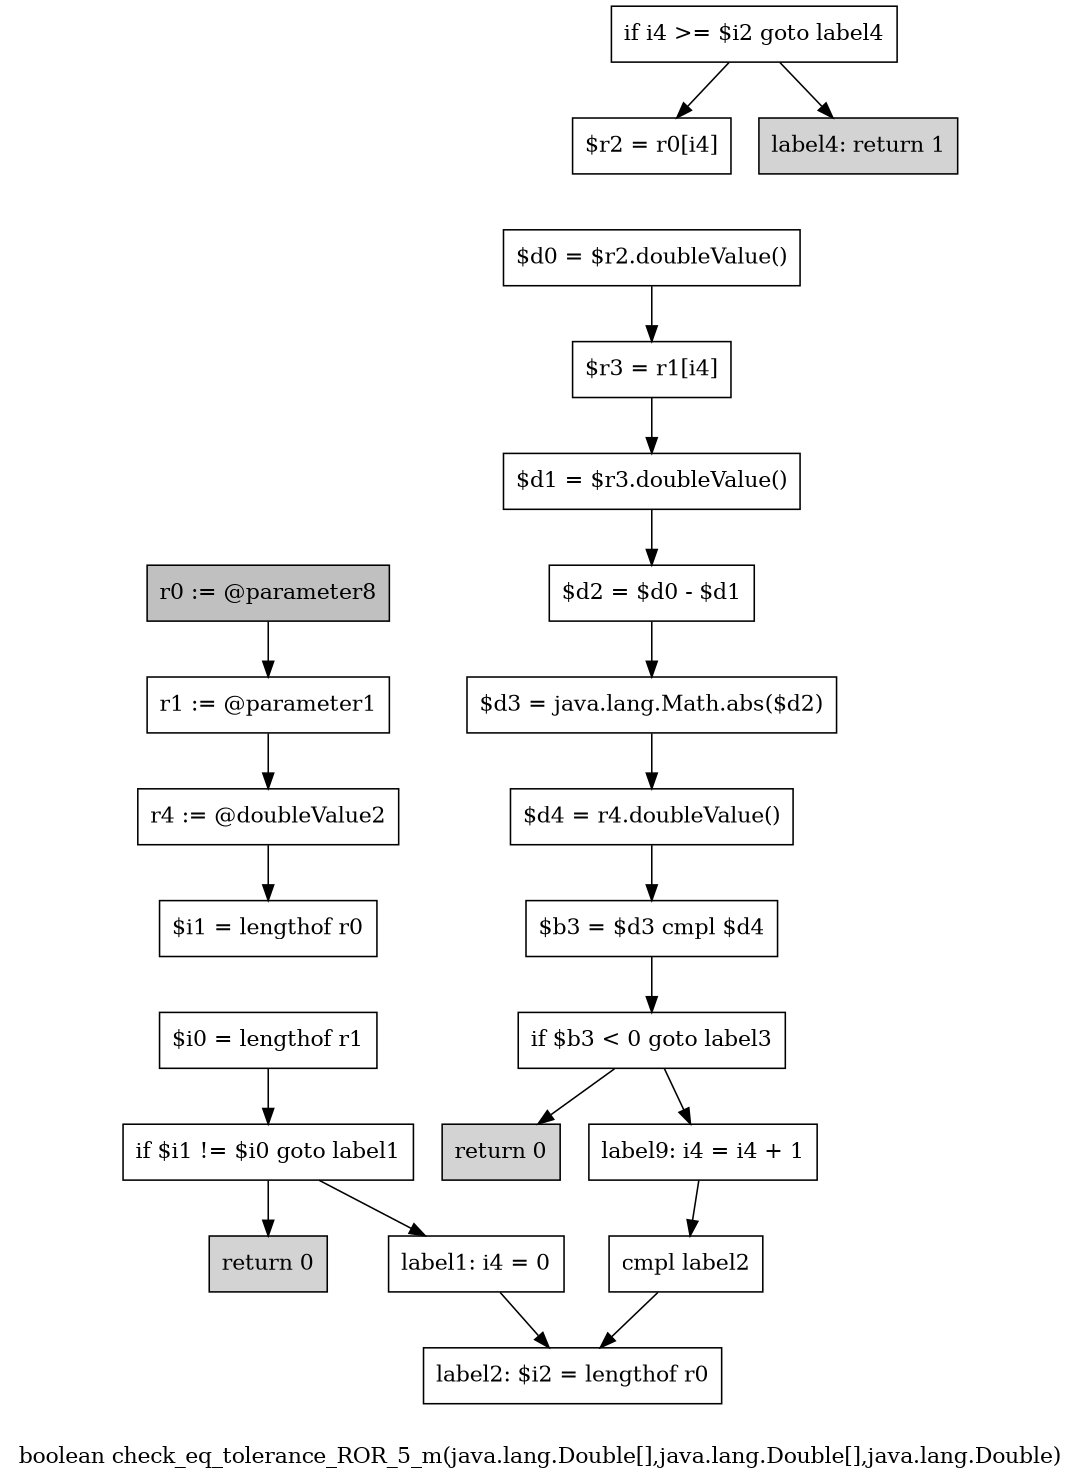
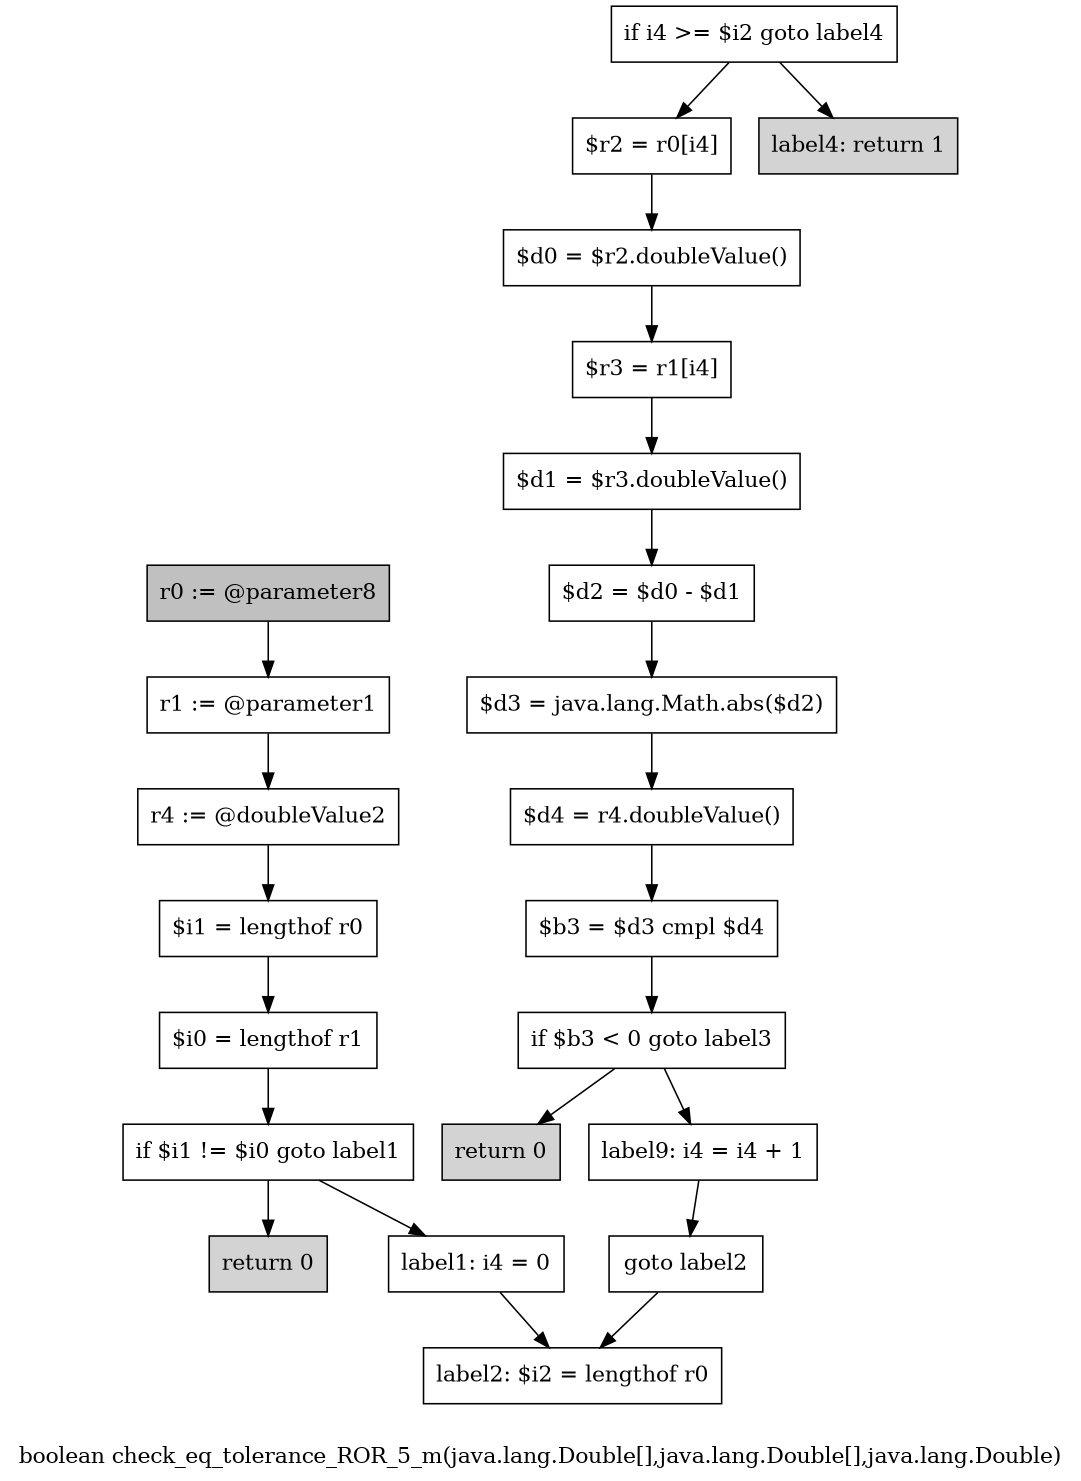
edge "$r2 = r0[i4]" -> "$d0 = $r2.doubleValue()": added
edge "$i1 = lengthof r0" -> "$i0 = lengthof r1": added
node "cmpl label2": label "cmpl label2" -> "goto label2"
